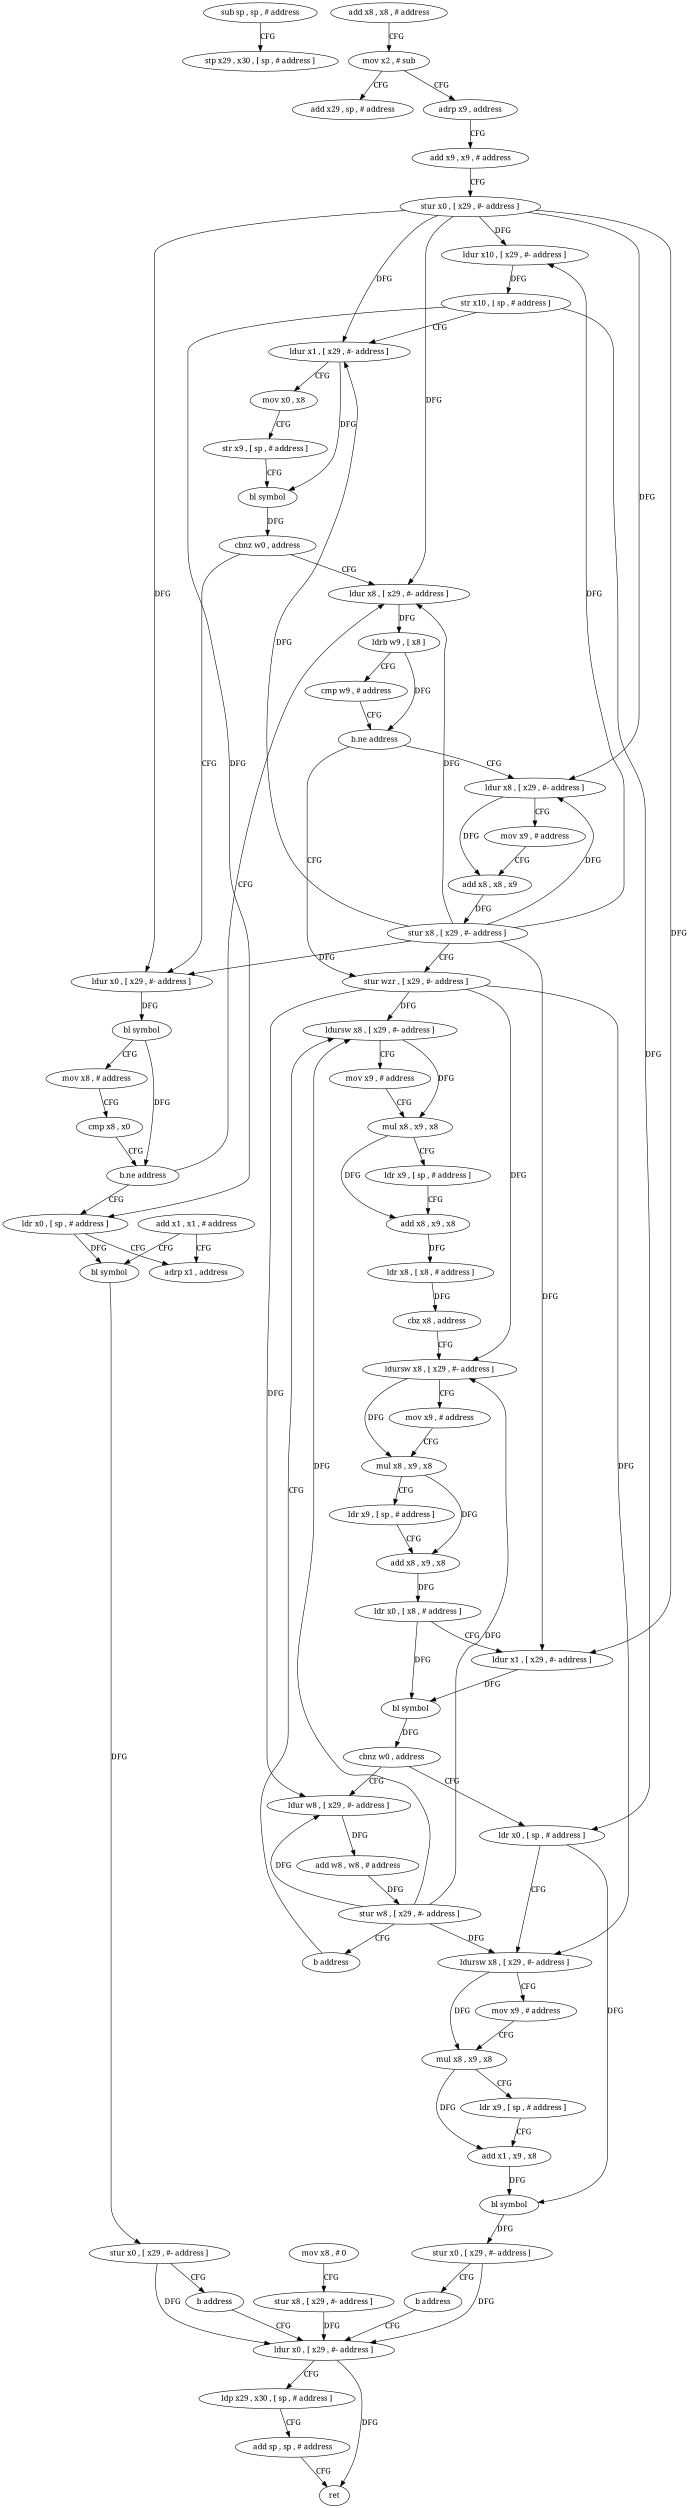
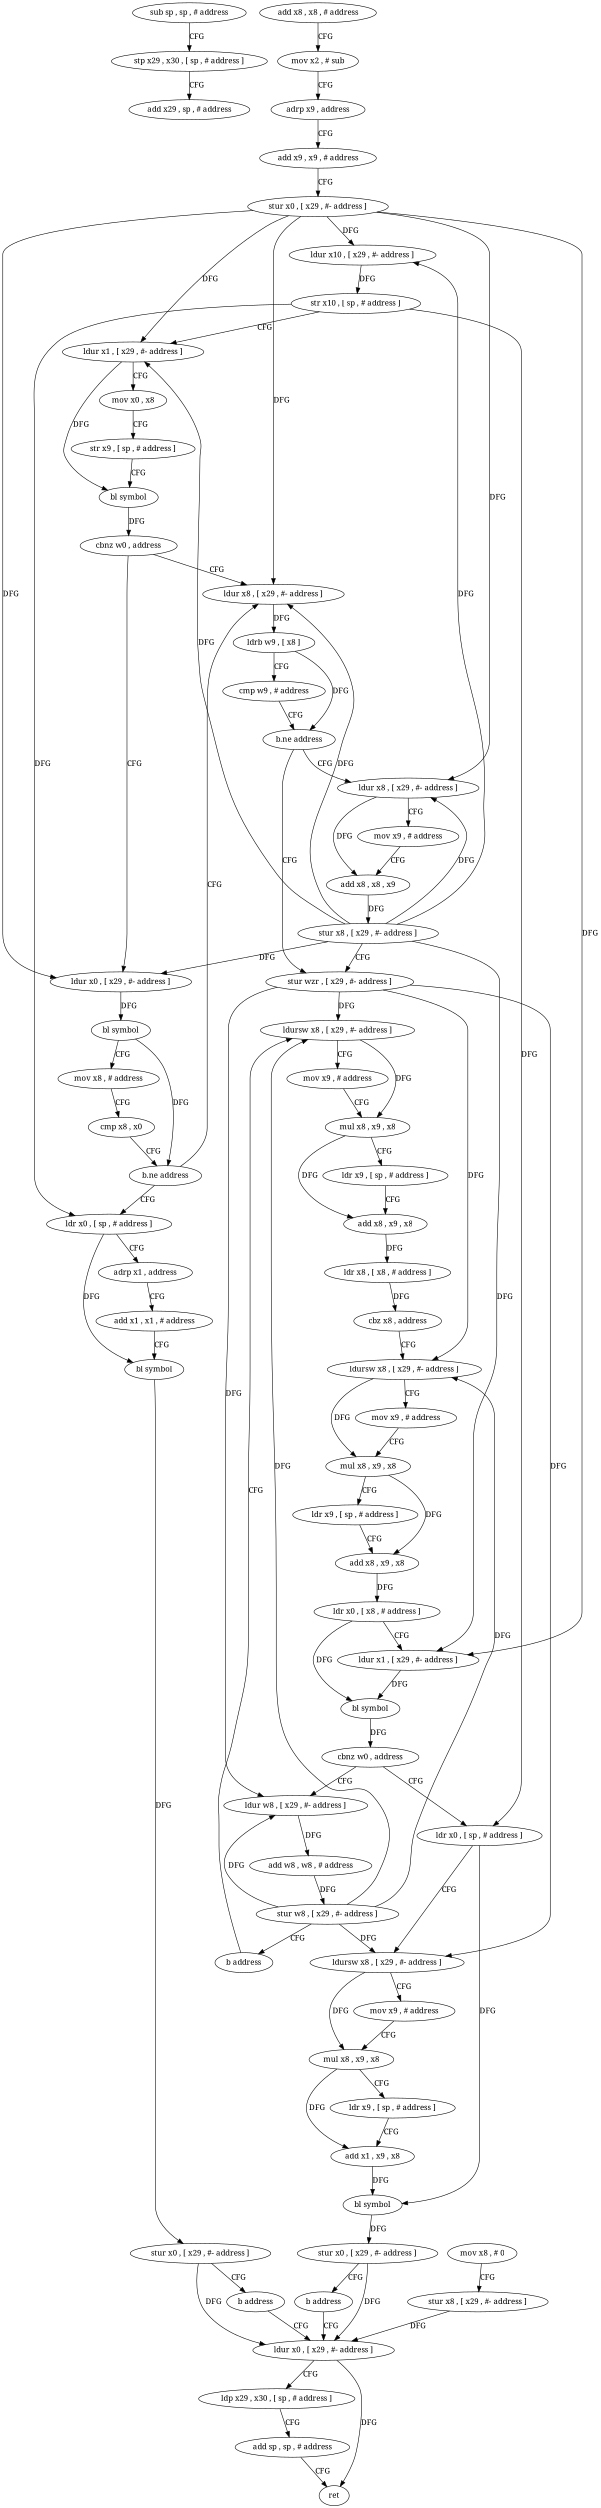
edge "mov x2 , # sub" -> "add x29 , sp , # address": now "stp x29 , x30 , [ sp , # address ]" -> "add x29 , sp , # address"
edge "add x1 , x1 , # address" -> "adrp x1 , address": reversed
